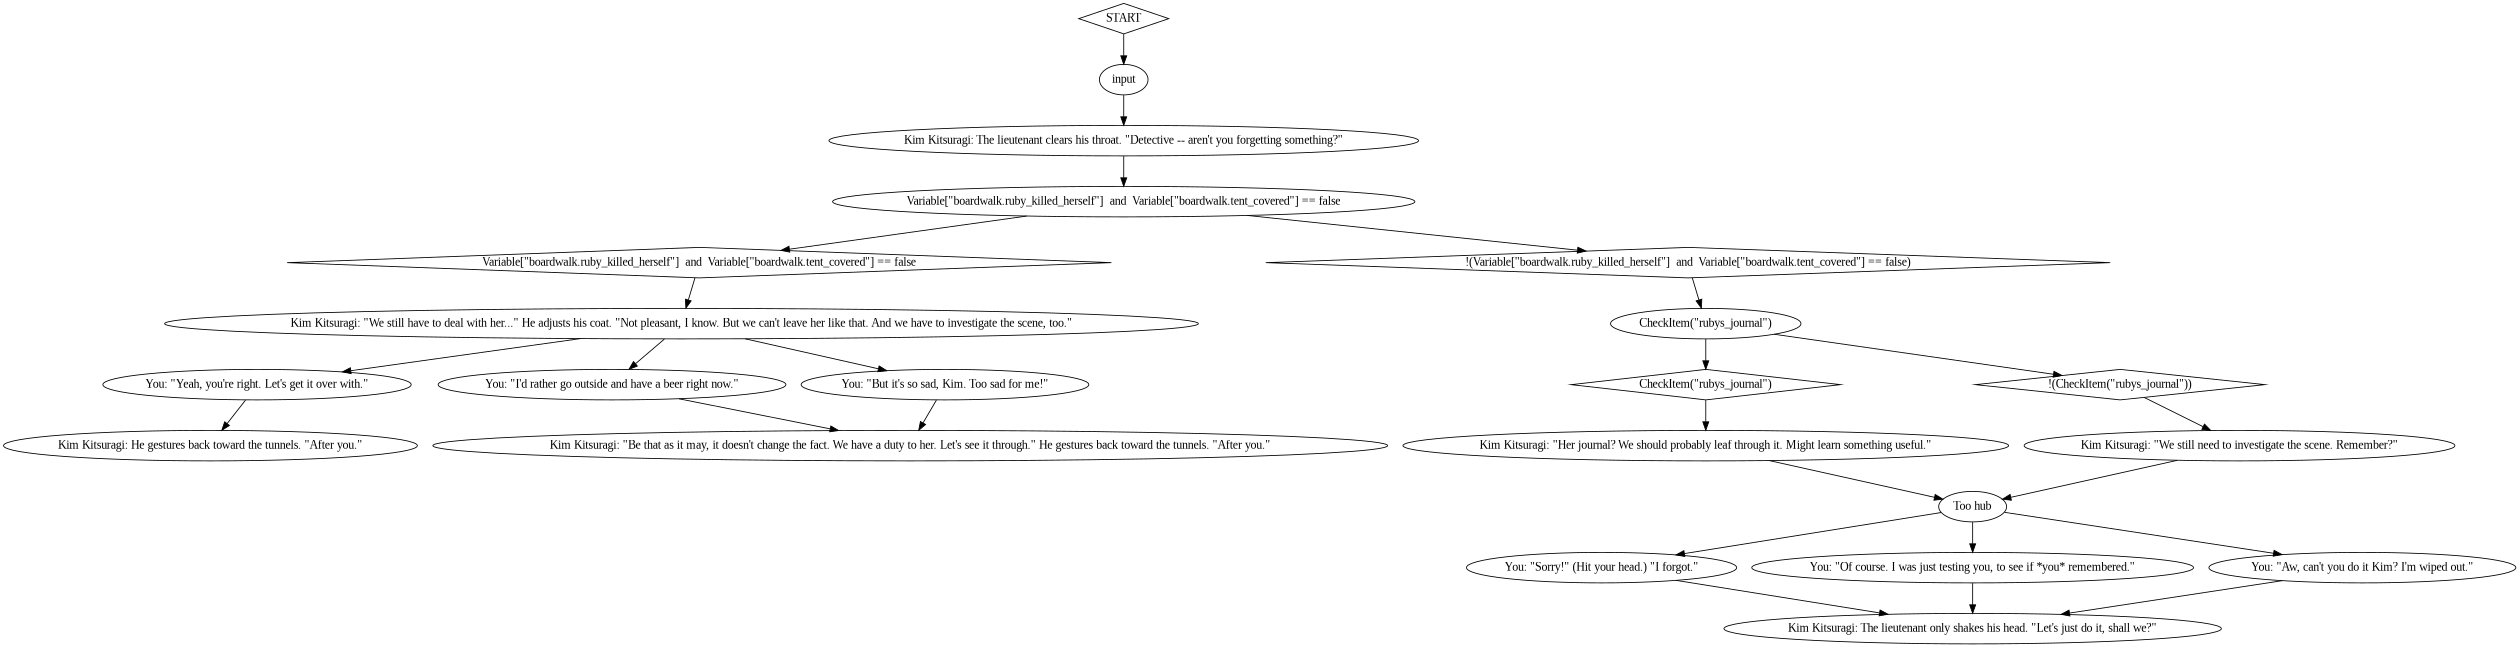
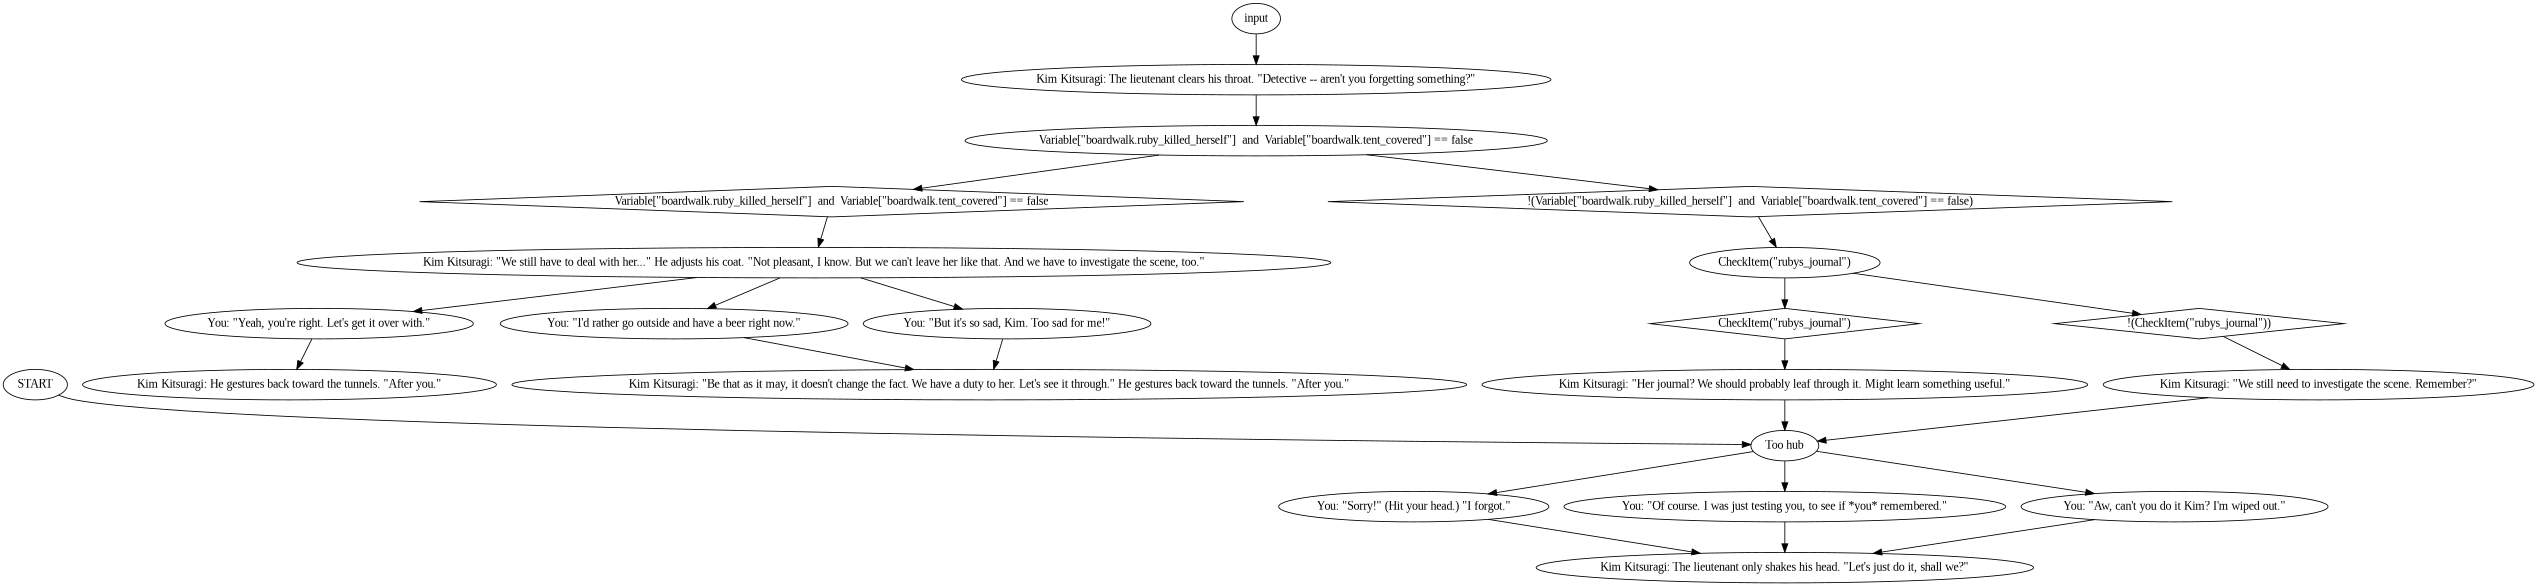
node "START": shape diamond -> ellipse
edge "START" -> "input": now "START" -> "Too hub"
